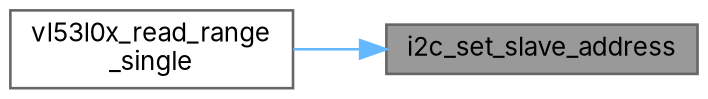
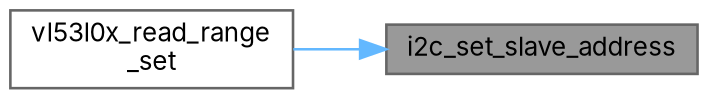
node "vl53l0x_read_range _single": label "vl53l0x_read_range _single" -> "vl53l0x_read_range _set"
